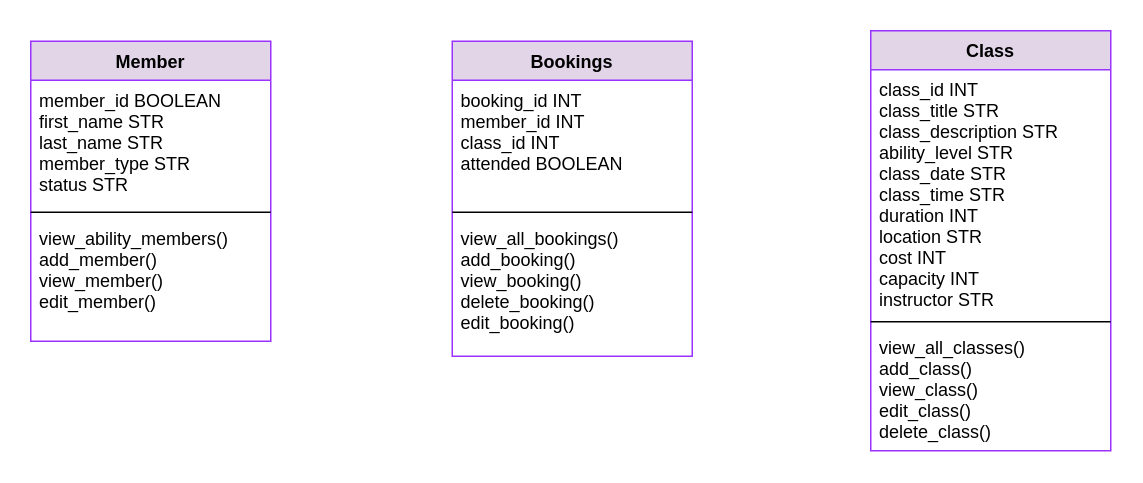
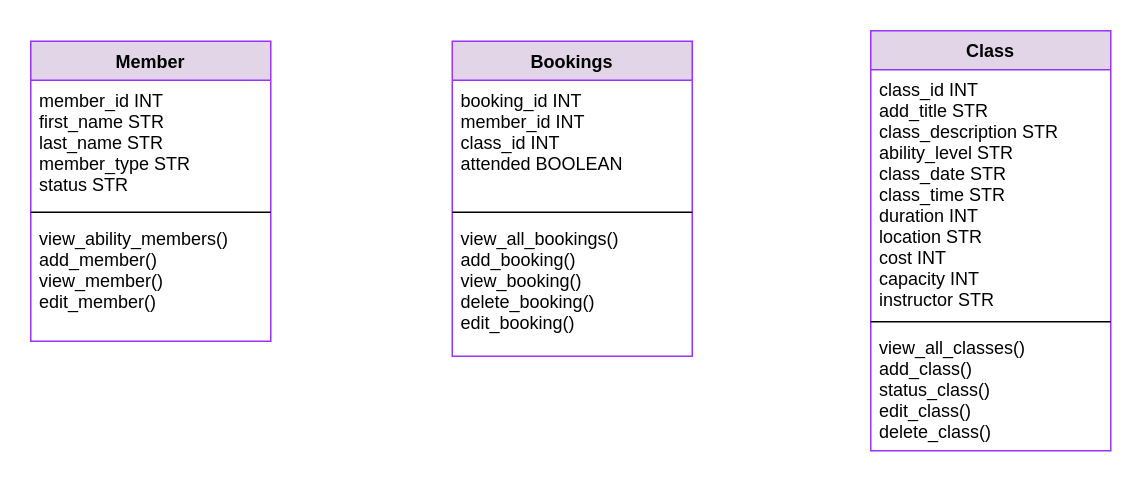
node "class_id INT class_title STR class_description STR ability_level STR class_date STR class_time STR duration INT location STR cost INT capacity INT instructor STR": label "class_id INT class_title STR class_description STR ability_level STR class_date STR class_time STR duration INT location STR cost INT capacity INT instructor STR" -> "class_id INT add_title STR class_description STR ability_level STR class_date STR class_time STR duration INT location STR cost INT capacity INT instructor STR"
node "member_id BOOLEAN first_name STR last_name STR member_type STR status STR": label "member_id BOOLEAN first_name STR last_name STR member_type STR status STR" -> "member_id INT first_name STR last_name STR member_type STR status STR"
node "view_all_classes() add_class() view_class() edit_class() delete_class()": label "view_all_classes() add_class() view_class() edit_class() delete_class()" -> "view_all_classes() add_class() status_class() edit_class() delete_class()"
